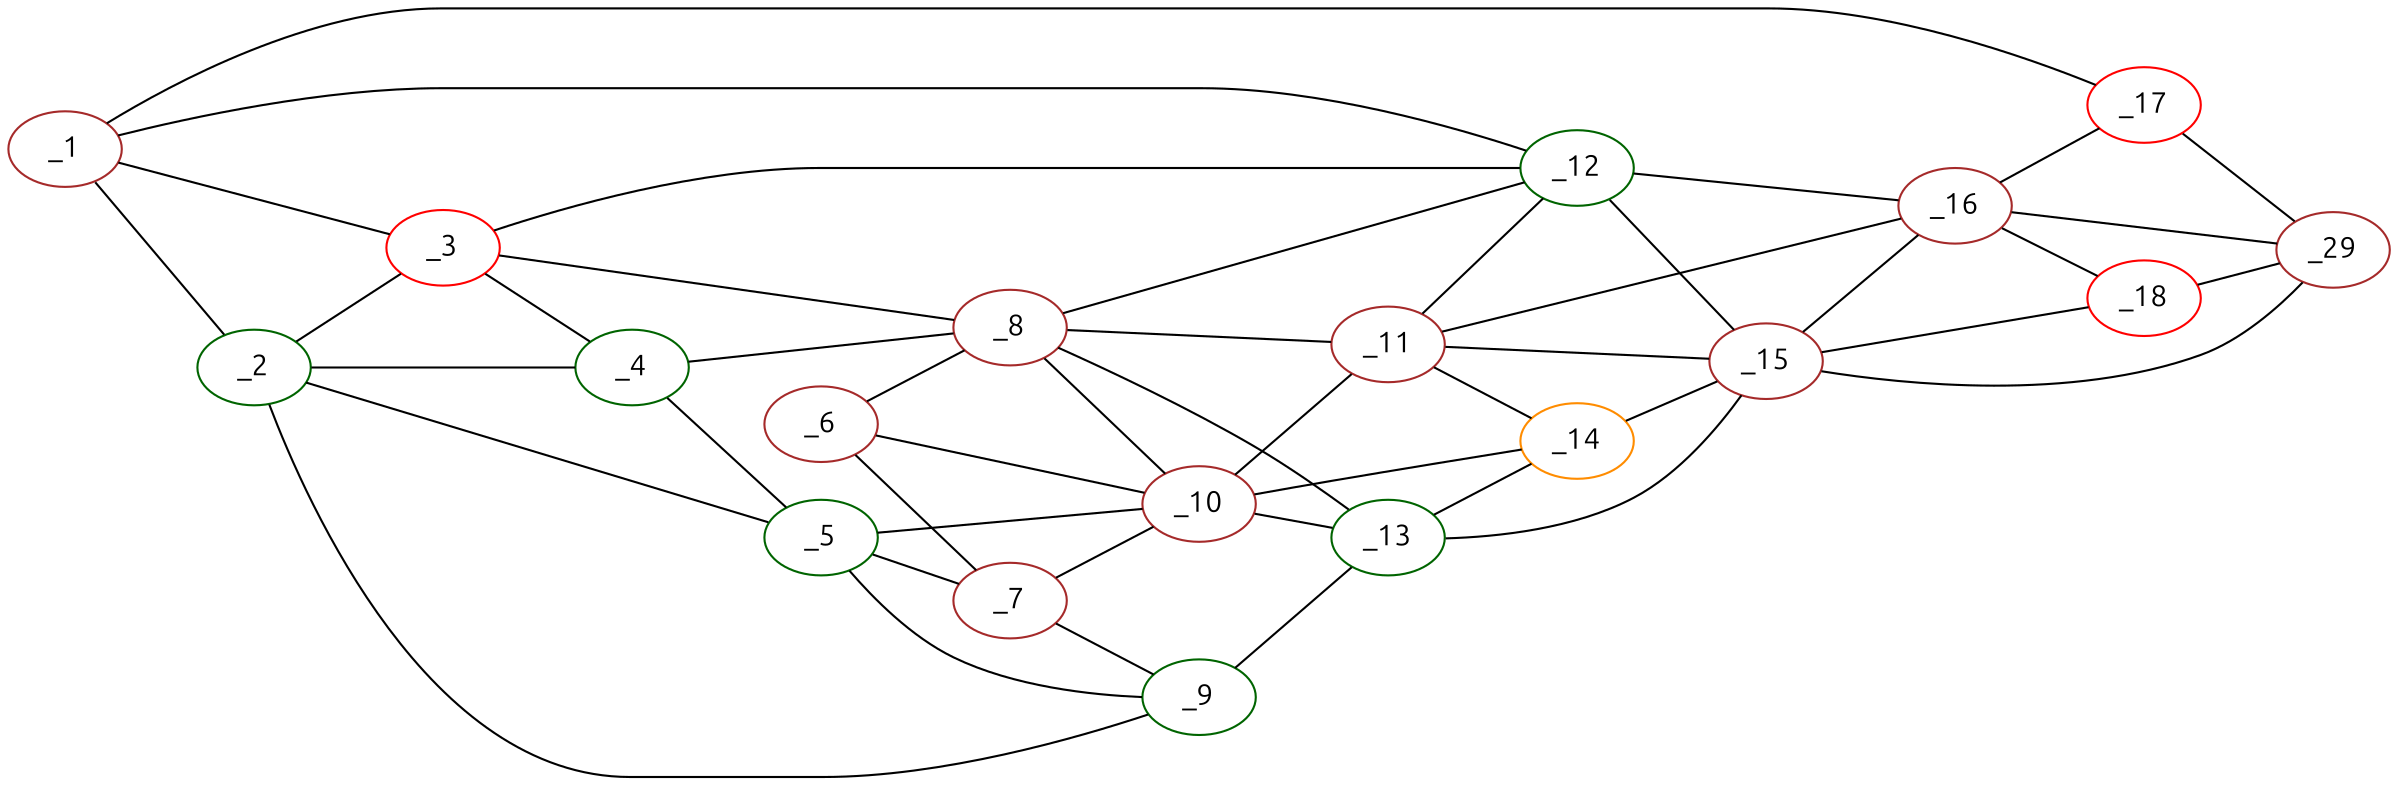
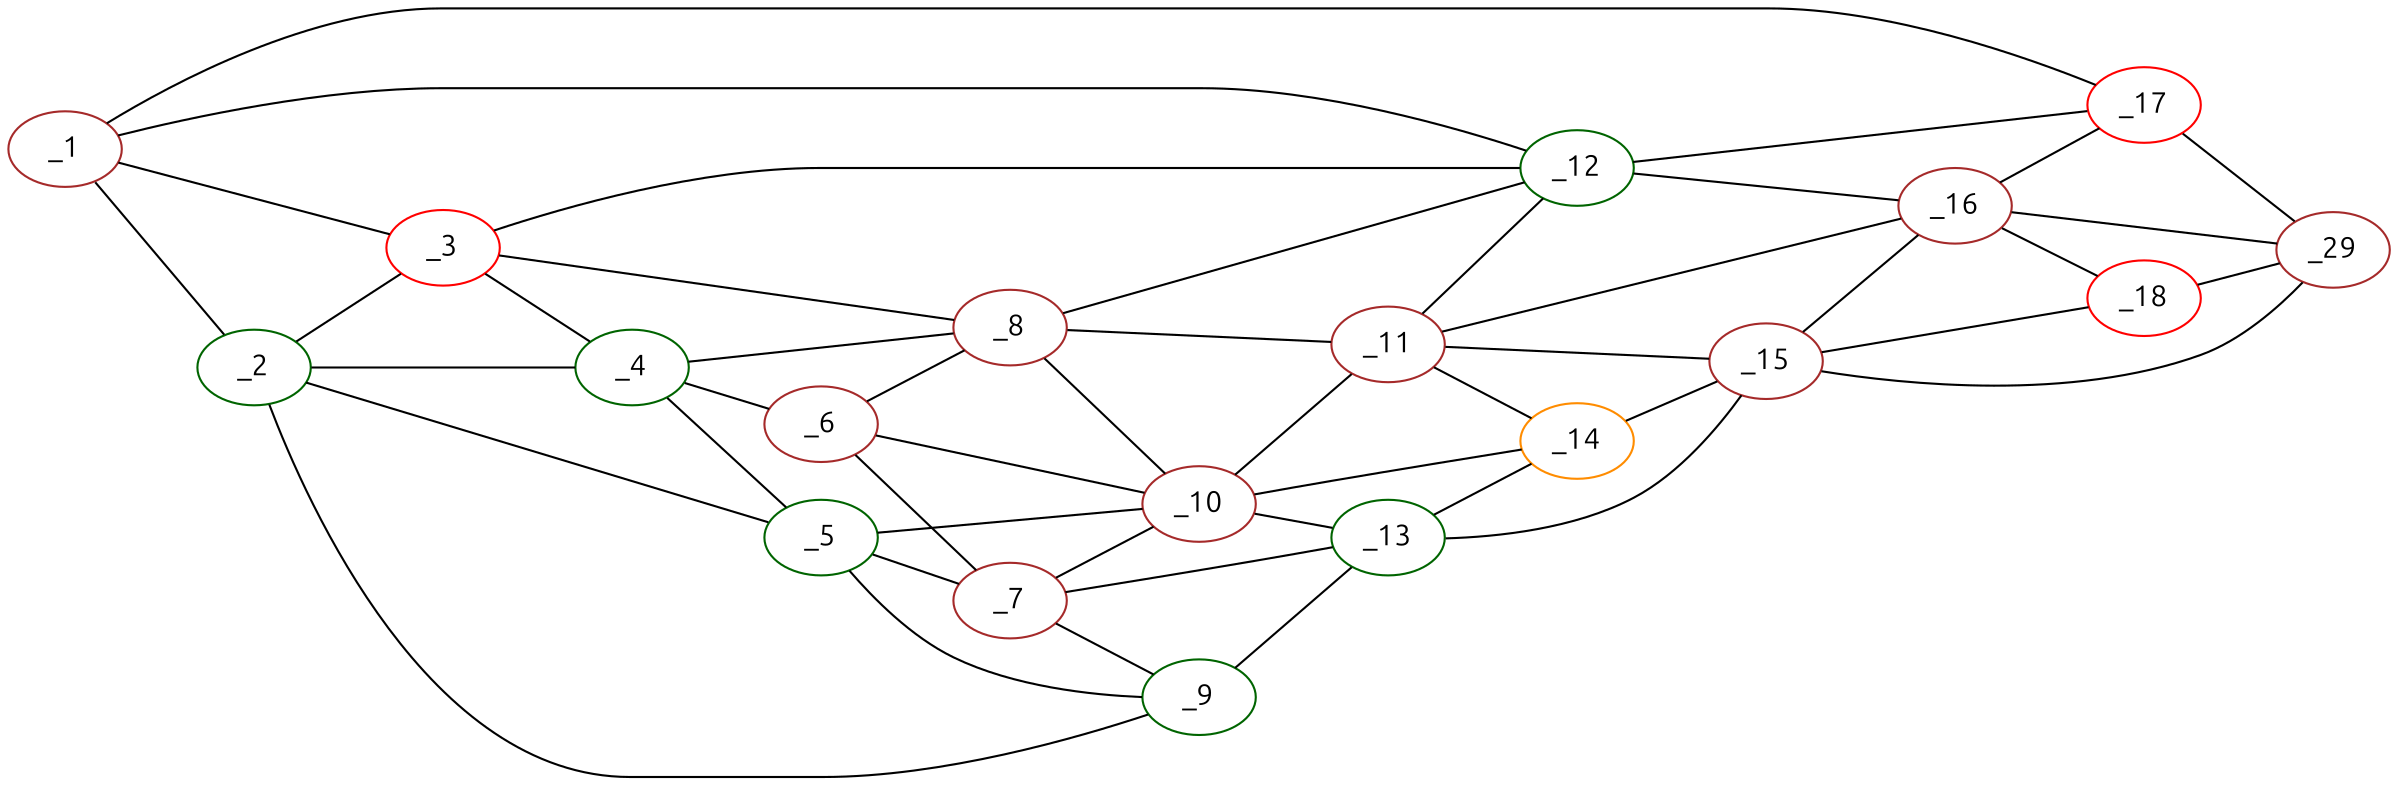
edge "_12" -- "_15": now "_12" -- "_17"
edge "_4" -- "_6": added
edge "_8" -- "_13": now "_7" -- "_13"
